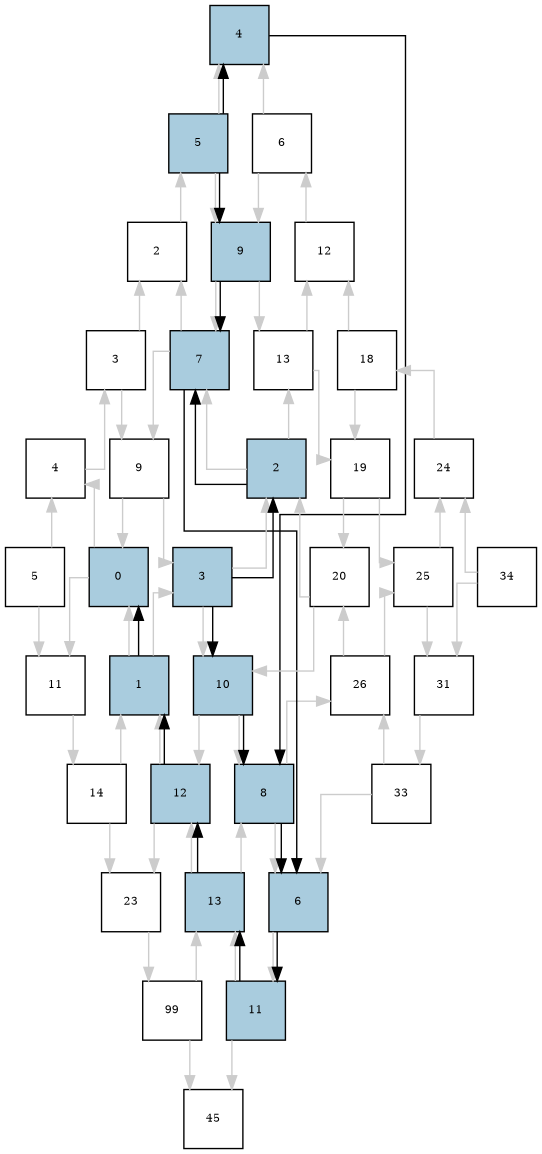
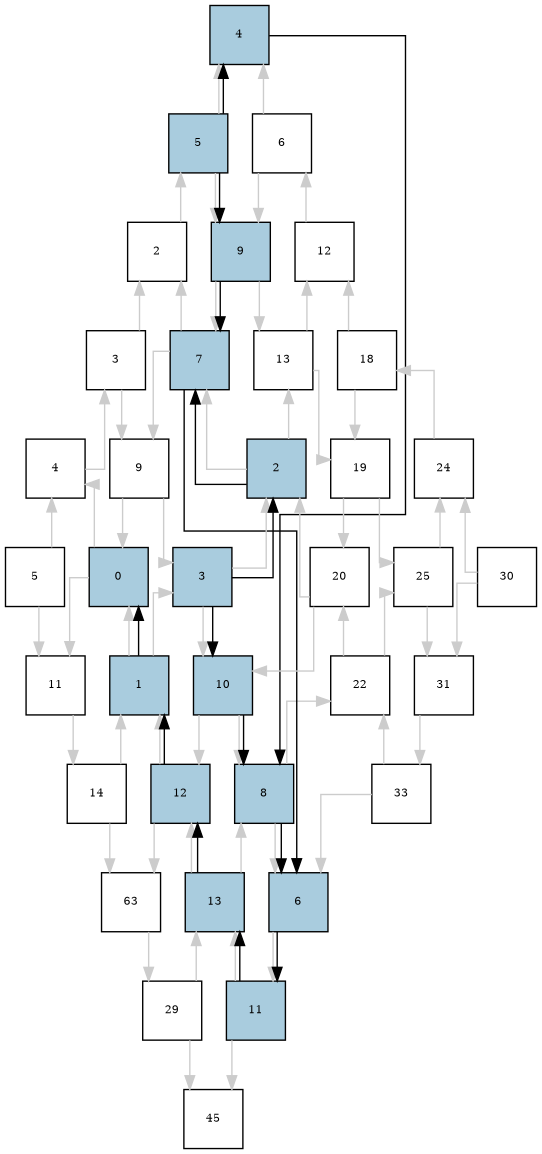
node "34": label "34" -> "30"
node "26": label "26" -> "22"
node "23": label "23" -> "63"
node "99": label "99" -> "29"
